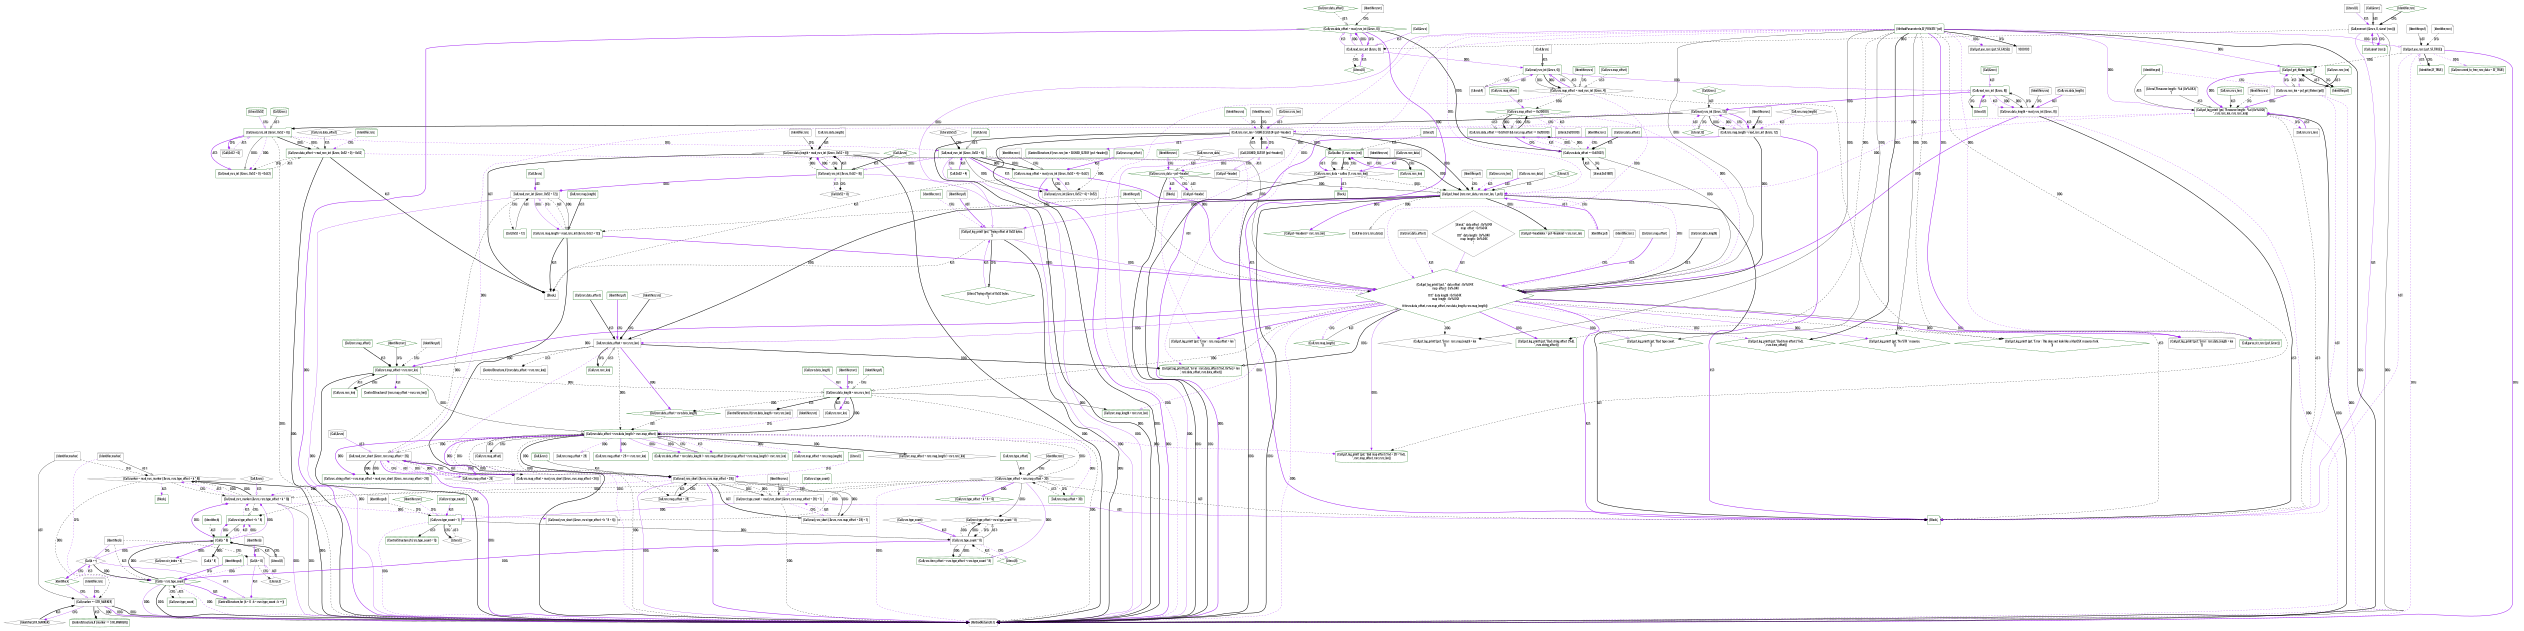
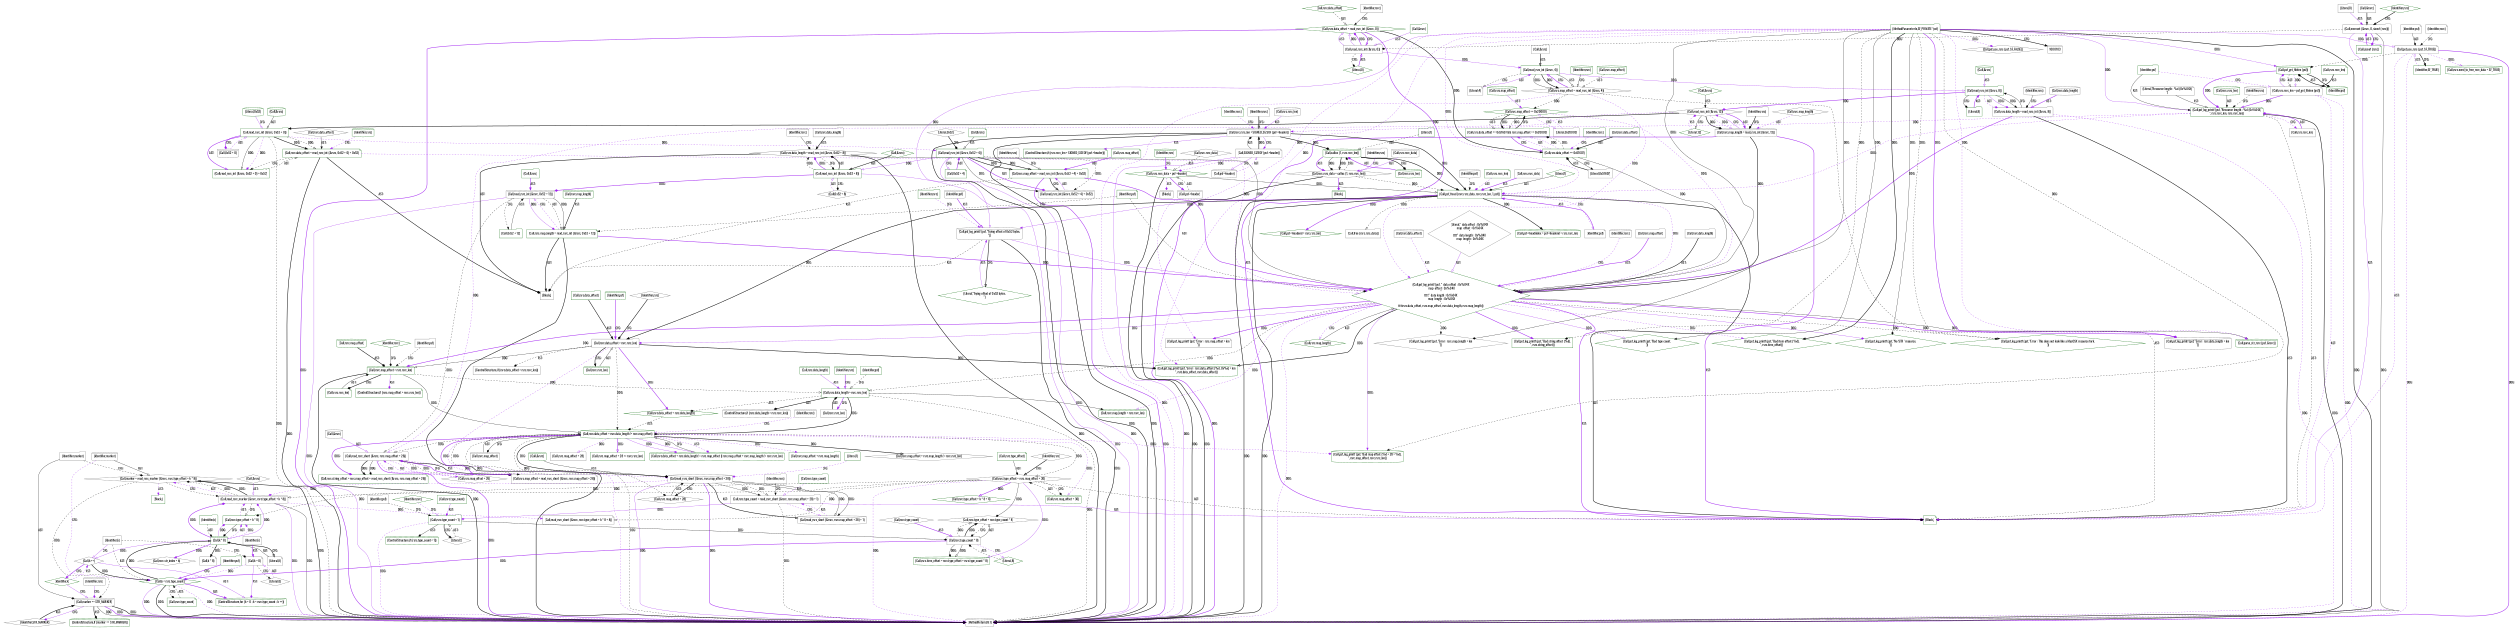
node "(Call,psf_use_rsrc (psf, SF_FALSE))": shape cylinder -> diamond
edge "(Call,rsrc.data_length > rsrc.rsrc_len)" -> "(Call,rsrc.data_offset + rsrc.data_length)": label "DDG: " -> "AST: "
